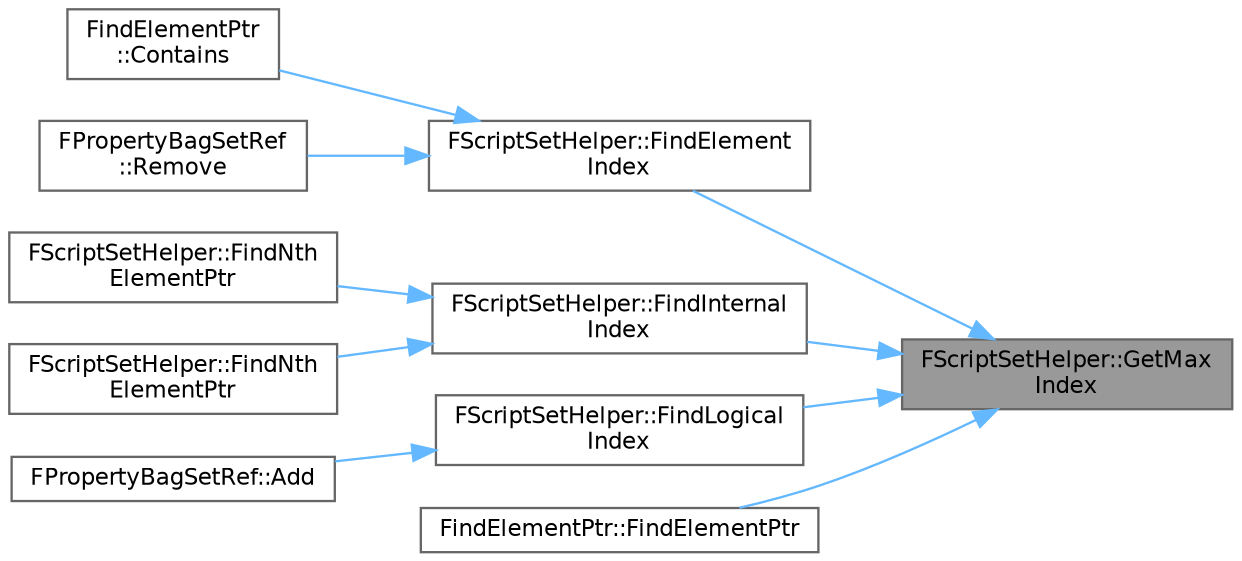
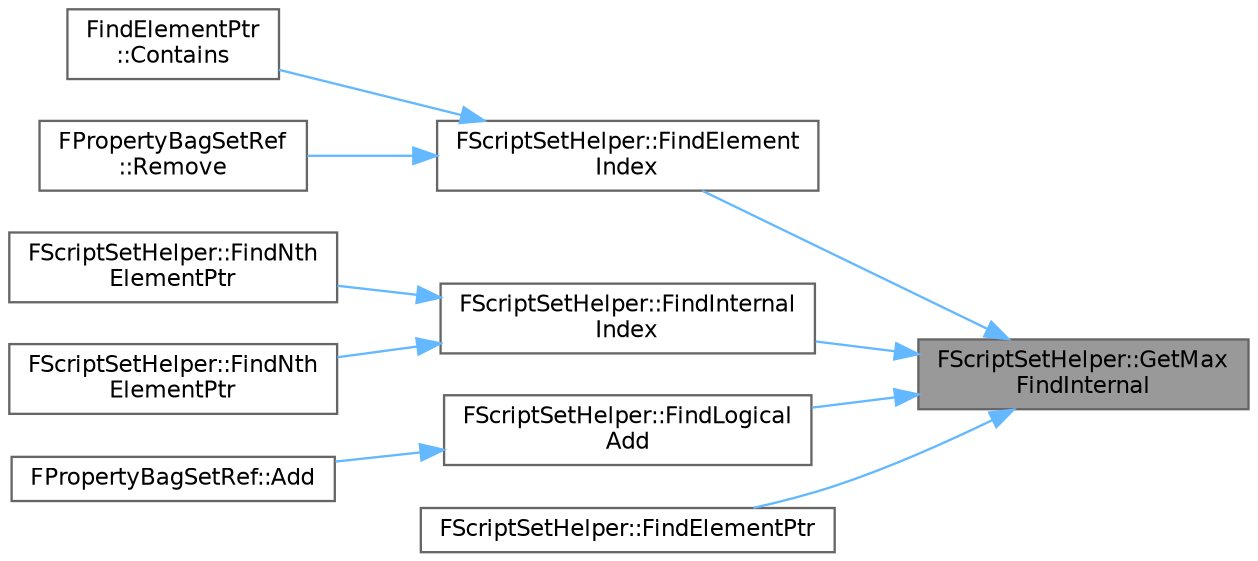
node "FScriptSetHelper::GetMax Index": label "FScriptSetHelper::GetMax Index" -> "FScriptSetHelper::GetMax FindInternal"
node "FScriptSetHelper::FindLogical Index": label "FScriptSetHelper::FindLogical Index" -> "FScriptSetHelper::FindLogical Add"
node "FindElementPtr::FindElementPtr": label "FindElementPtr::FindElementPtr" -> "FScriptSetHelper::FindElementPtr"
